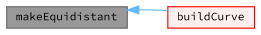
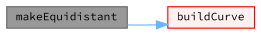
edge "buildCurve" -> "makeEquidistant": reversed
